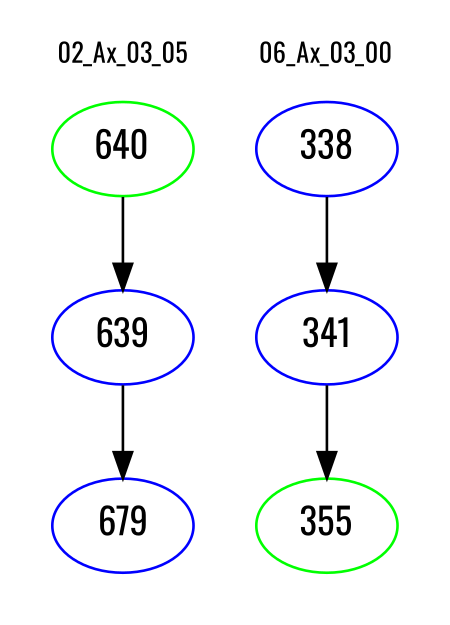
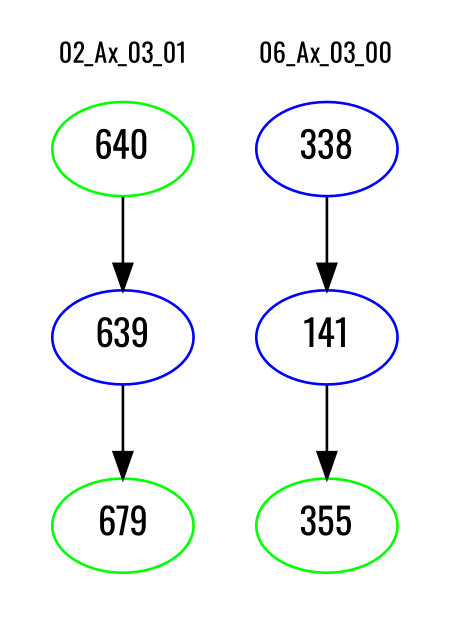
cluster "02_Ax_03_05": label "02_Ax_03_05" -> "02_Ax_03_01"
node "341": label "341" -> "141"
node "679": color blue -> green
